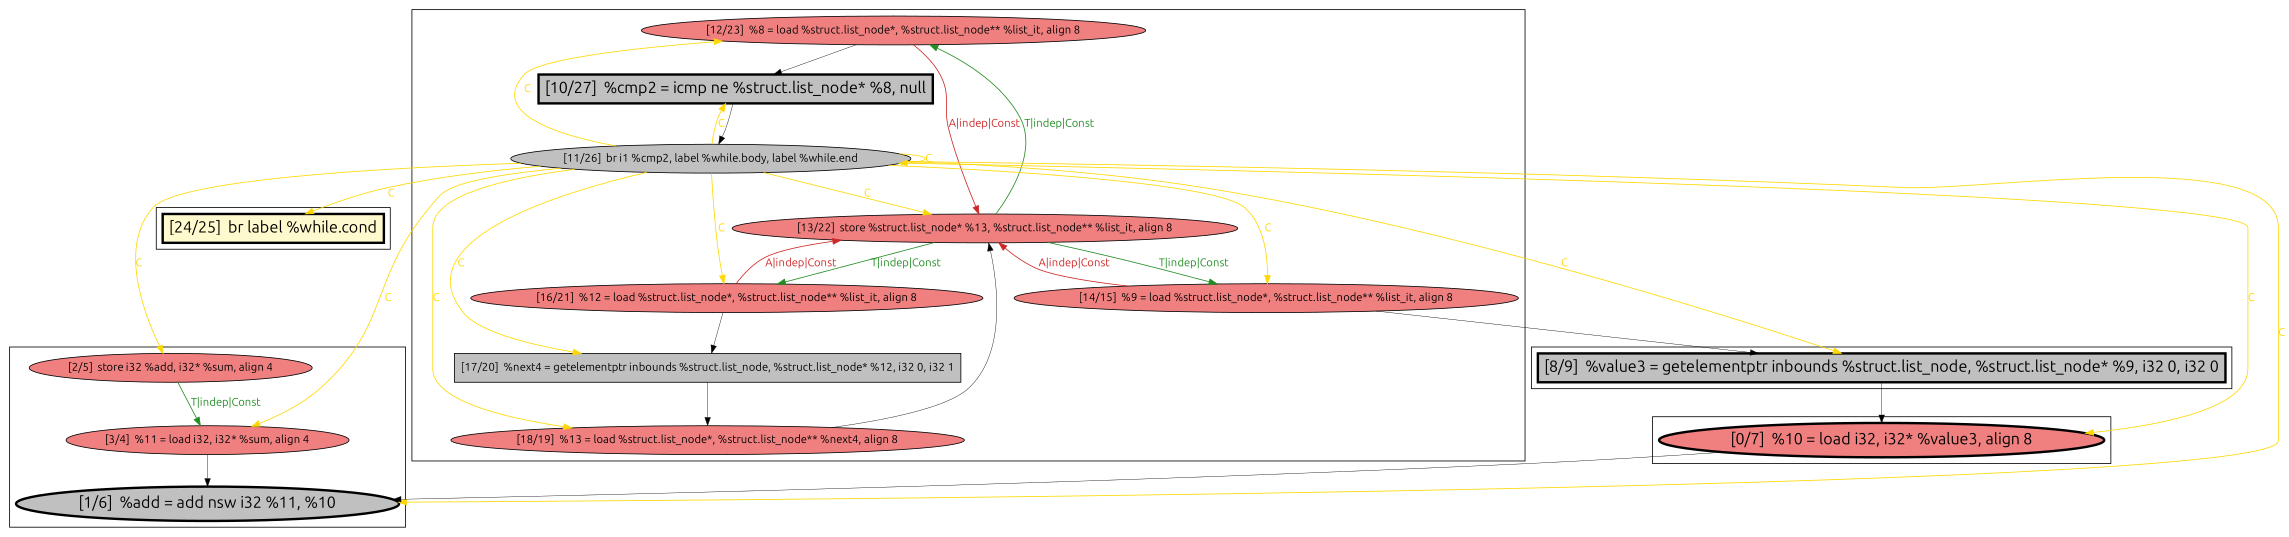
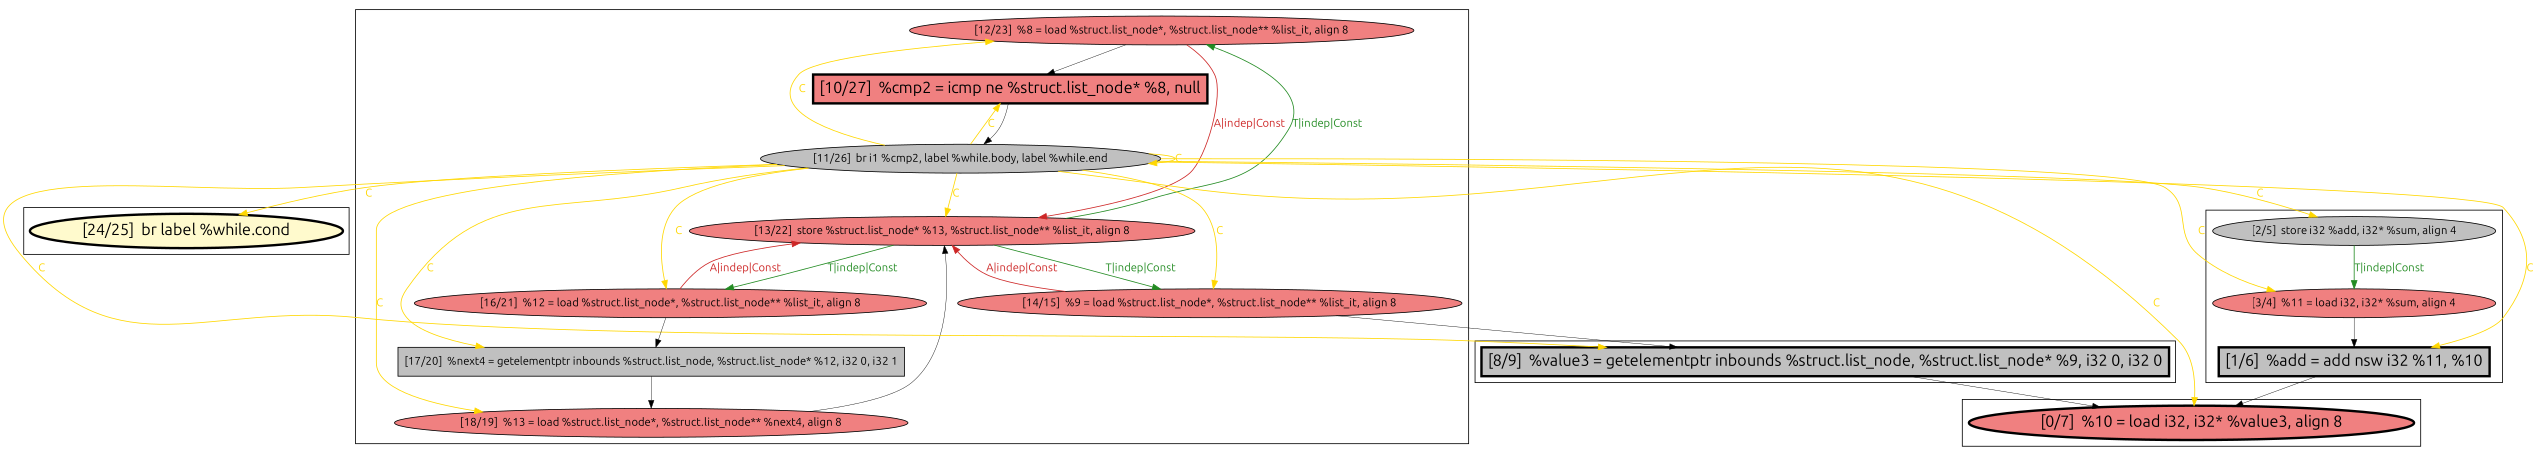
node "[10/27]  %cmp2 = icmp ne %struct.list_node* %8, null": fillcolor grey -> lightcoral
node "[24/25]  br label %while.cond": shape box -> ellipse
node "[2/5]  store i32 %add, i32* %sum, align 4": fillcolor lightcoral -> grey
edge "[0/7]  %10 = load i32, i32* %value3, align 8" -> "[1/6]  %add = add nsw i32 %11, %10": reversed
node "[1/6]  %add = add nsw i32 %11, %10": shape ellipse -> box
